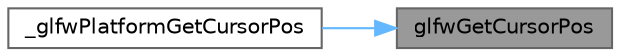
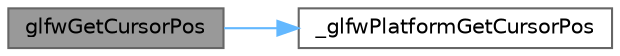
edge "_glfwPlatformGetCursorPos" -> "glfwGetCursorPos": reversed
